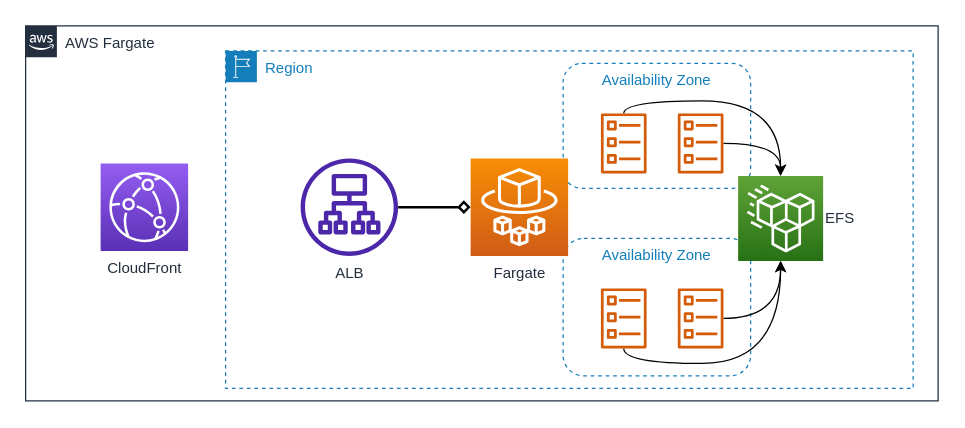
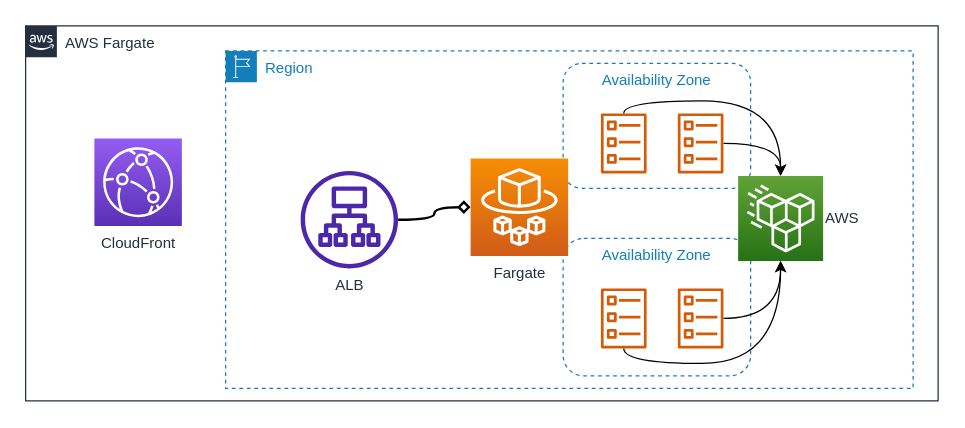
node "CloudFront": moved (144, 207) -> (138, 182)
node "ALB": moved (349, 207) -> (349, 219)
node "EFS": label "EFS" -> "AWS"
